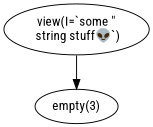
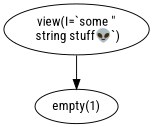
node "empty(3)": label "empty(3)" -> "empty(1)"
